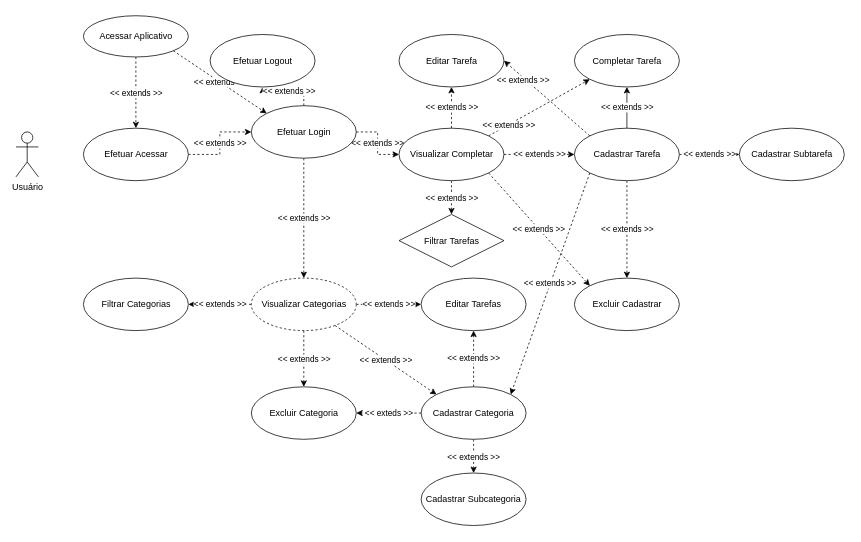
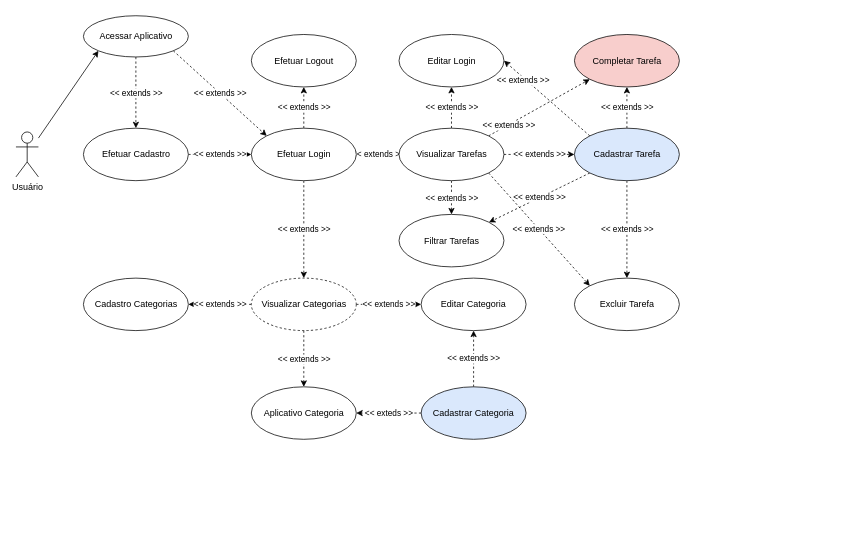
node "Efetuar Logout": moved (263, 61) -> (304, 61)
node "Editar Tarefa": label "Editar Tarefa" -> "Editar Login"
node "Completar Tarefa": fillcolor #ffffff -> #f8cecc
edge "Usuário" -> "Acessar Aplicativo": added
edge "Cadastrar Tarefa" -> "Completar Tarefa": style solid -> dashed
node "Efetuar Login": moved (304, 132) -> (304, 155)
node "Efetuar Acessar": label "Efetuar Acessar" -> "Efetuar Cadastro"
node "Visualizar Completar": label "Visualizar Completar" -> "Visualizar Tarefas"
node "Cadastrar Tarefa": fillcolor #ffffff -> #dae8fc
edge "Cadastrar Tarefa" -> "Cadastrar Subtarefa": removed, label "<< extends >>"
node "Cadastrar Subtarefa": removed
node "Filtrar Tarefas": shape diamond -> ellipse
edge "Cadastrar Tarefa" -> "Cadastrar Categoria": now "Cadastrar Tarefa" -> "Filtrar Tarefas"
node "Filtrar Categorias": label "Filtrar Categorias" -> "Cadastro Categorias"
node "Editar Tarefas": label "Editar Tarefas" -> "Editar Categoria"
node "Excluir Cadastrar": label "Excluir Cadastrar" -> "Excluir Tarefa"
edge "Visualizar Categorias" -> "Cadastrar Categoria": removed, label "<< extends >>"
node "Cadastrar Categoria": fillcolor #ffffff -> #dae8fc
node "Excluir Categoria": label "Excluir Categoria" -> "Aplicativo Categoria"
edge "Cadastrar Categoria" -> "Cadastrar Subcategoria": removed, label "<< extends >>"
node "Cadastrar Subcategoria": removed
